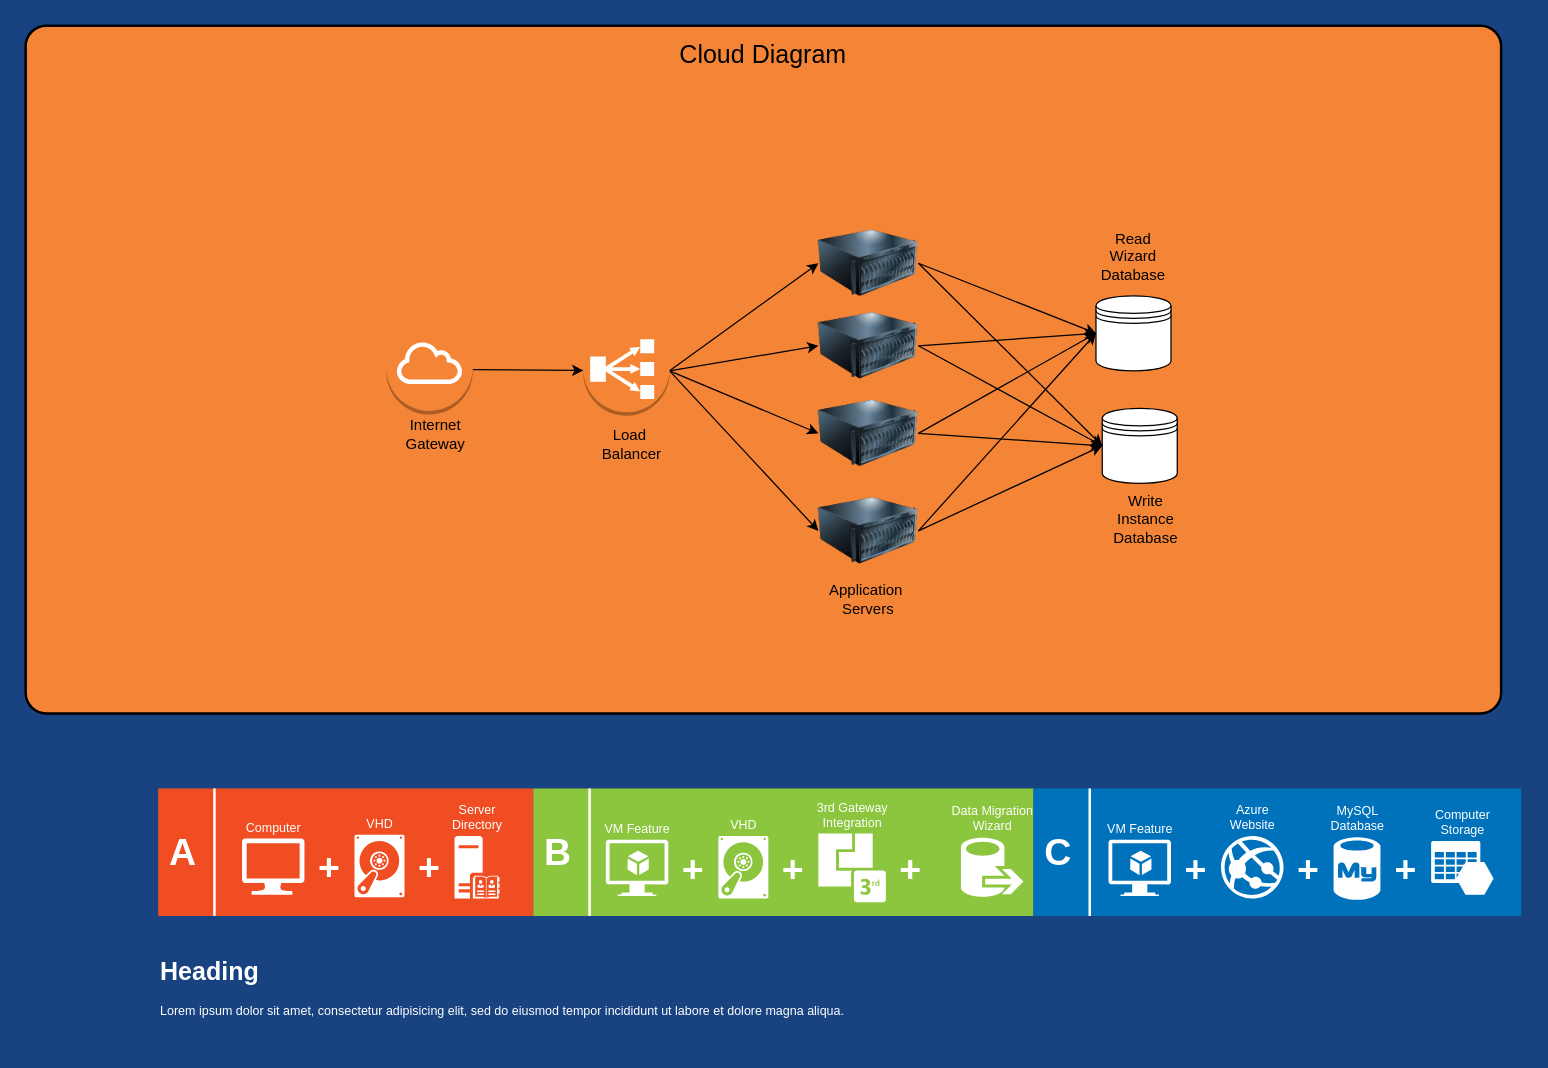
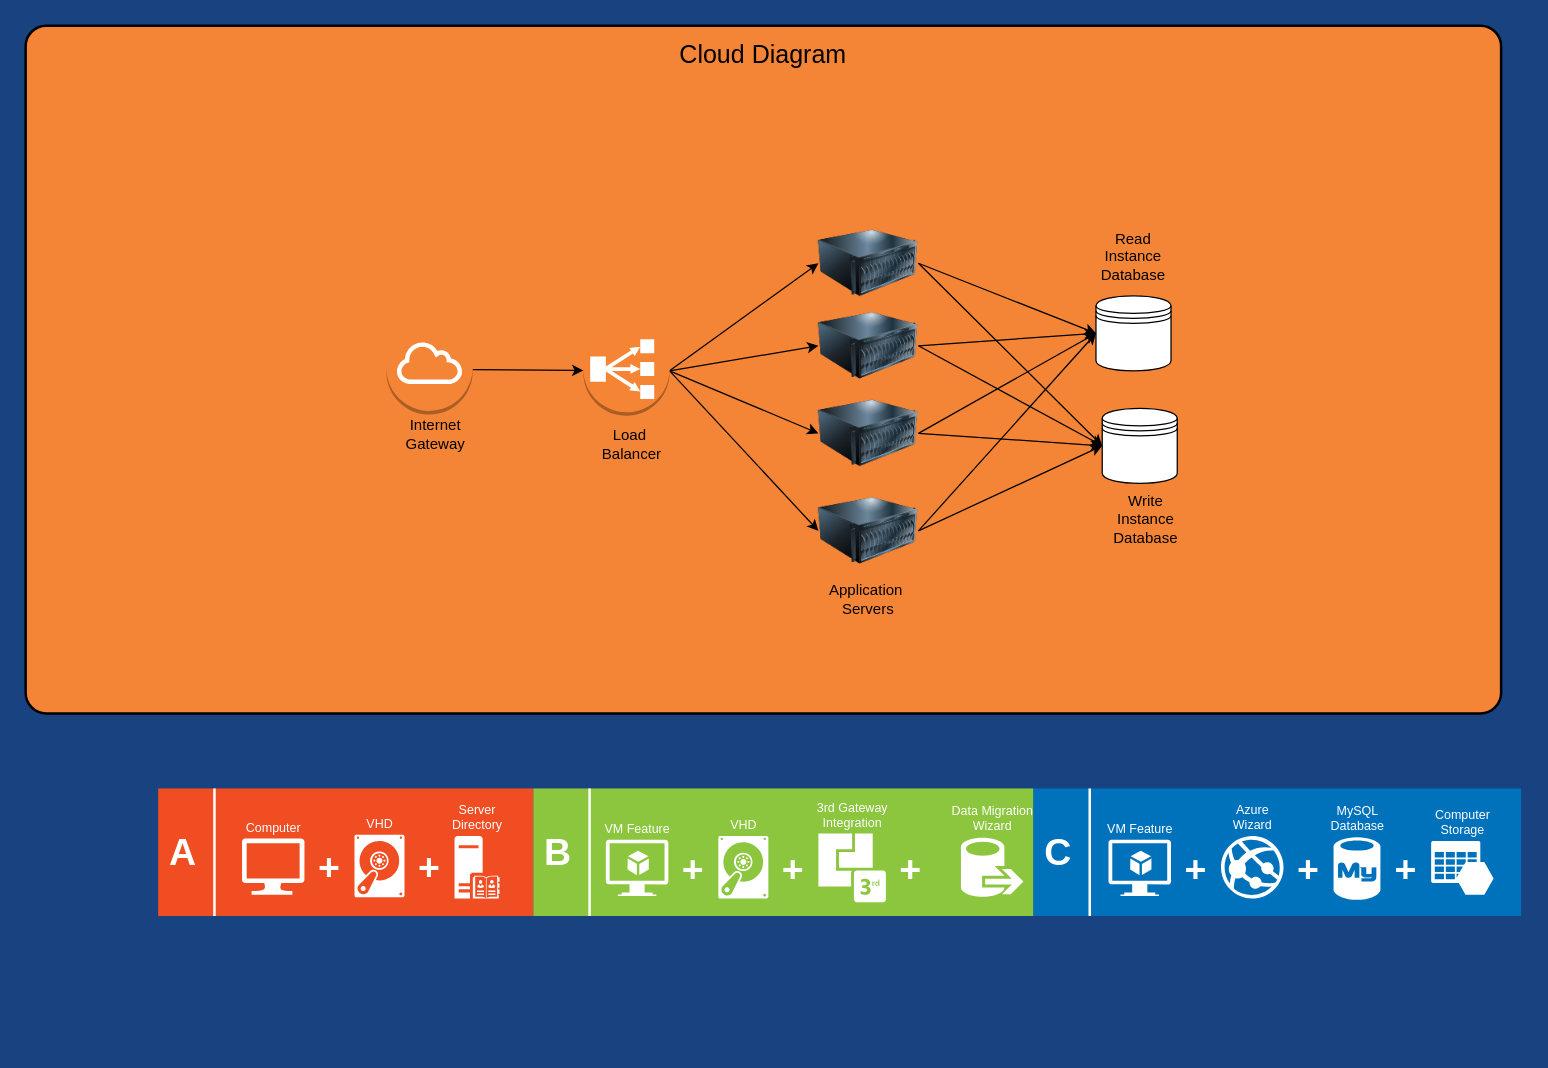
node "Read Wizard Database": label "Read Wizard Database" -> "Read Instance Database"
node "Azure Website": label "Azure Website" -> "Azure Wizard"
node "HeadingLorem ipsum dolor sit amet, consectetur adipisicing elit, sed do eiusmod tempor incididunt ut labore et dolore magna aliqua.": removed
